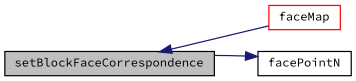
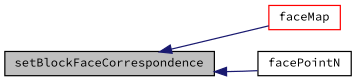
edge "setBlockFaceCorrespondence" -> "facePointN": reversed
